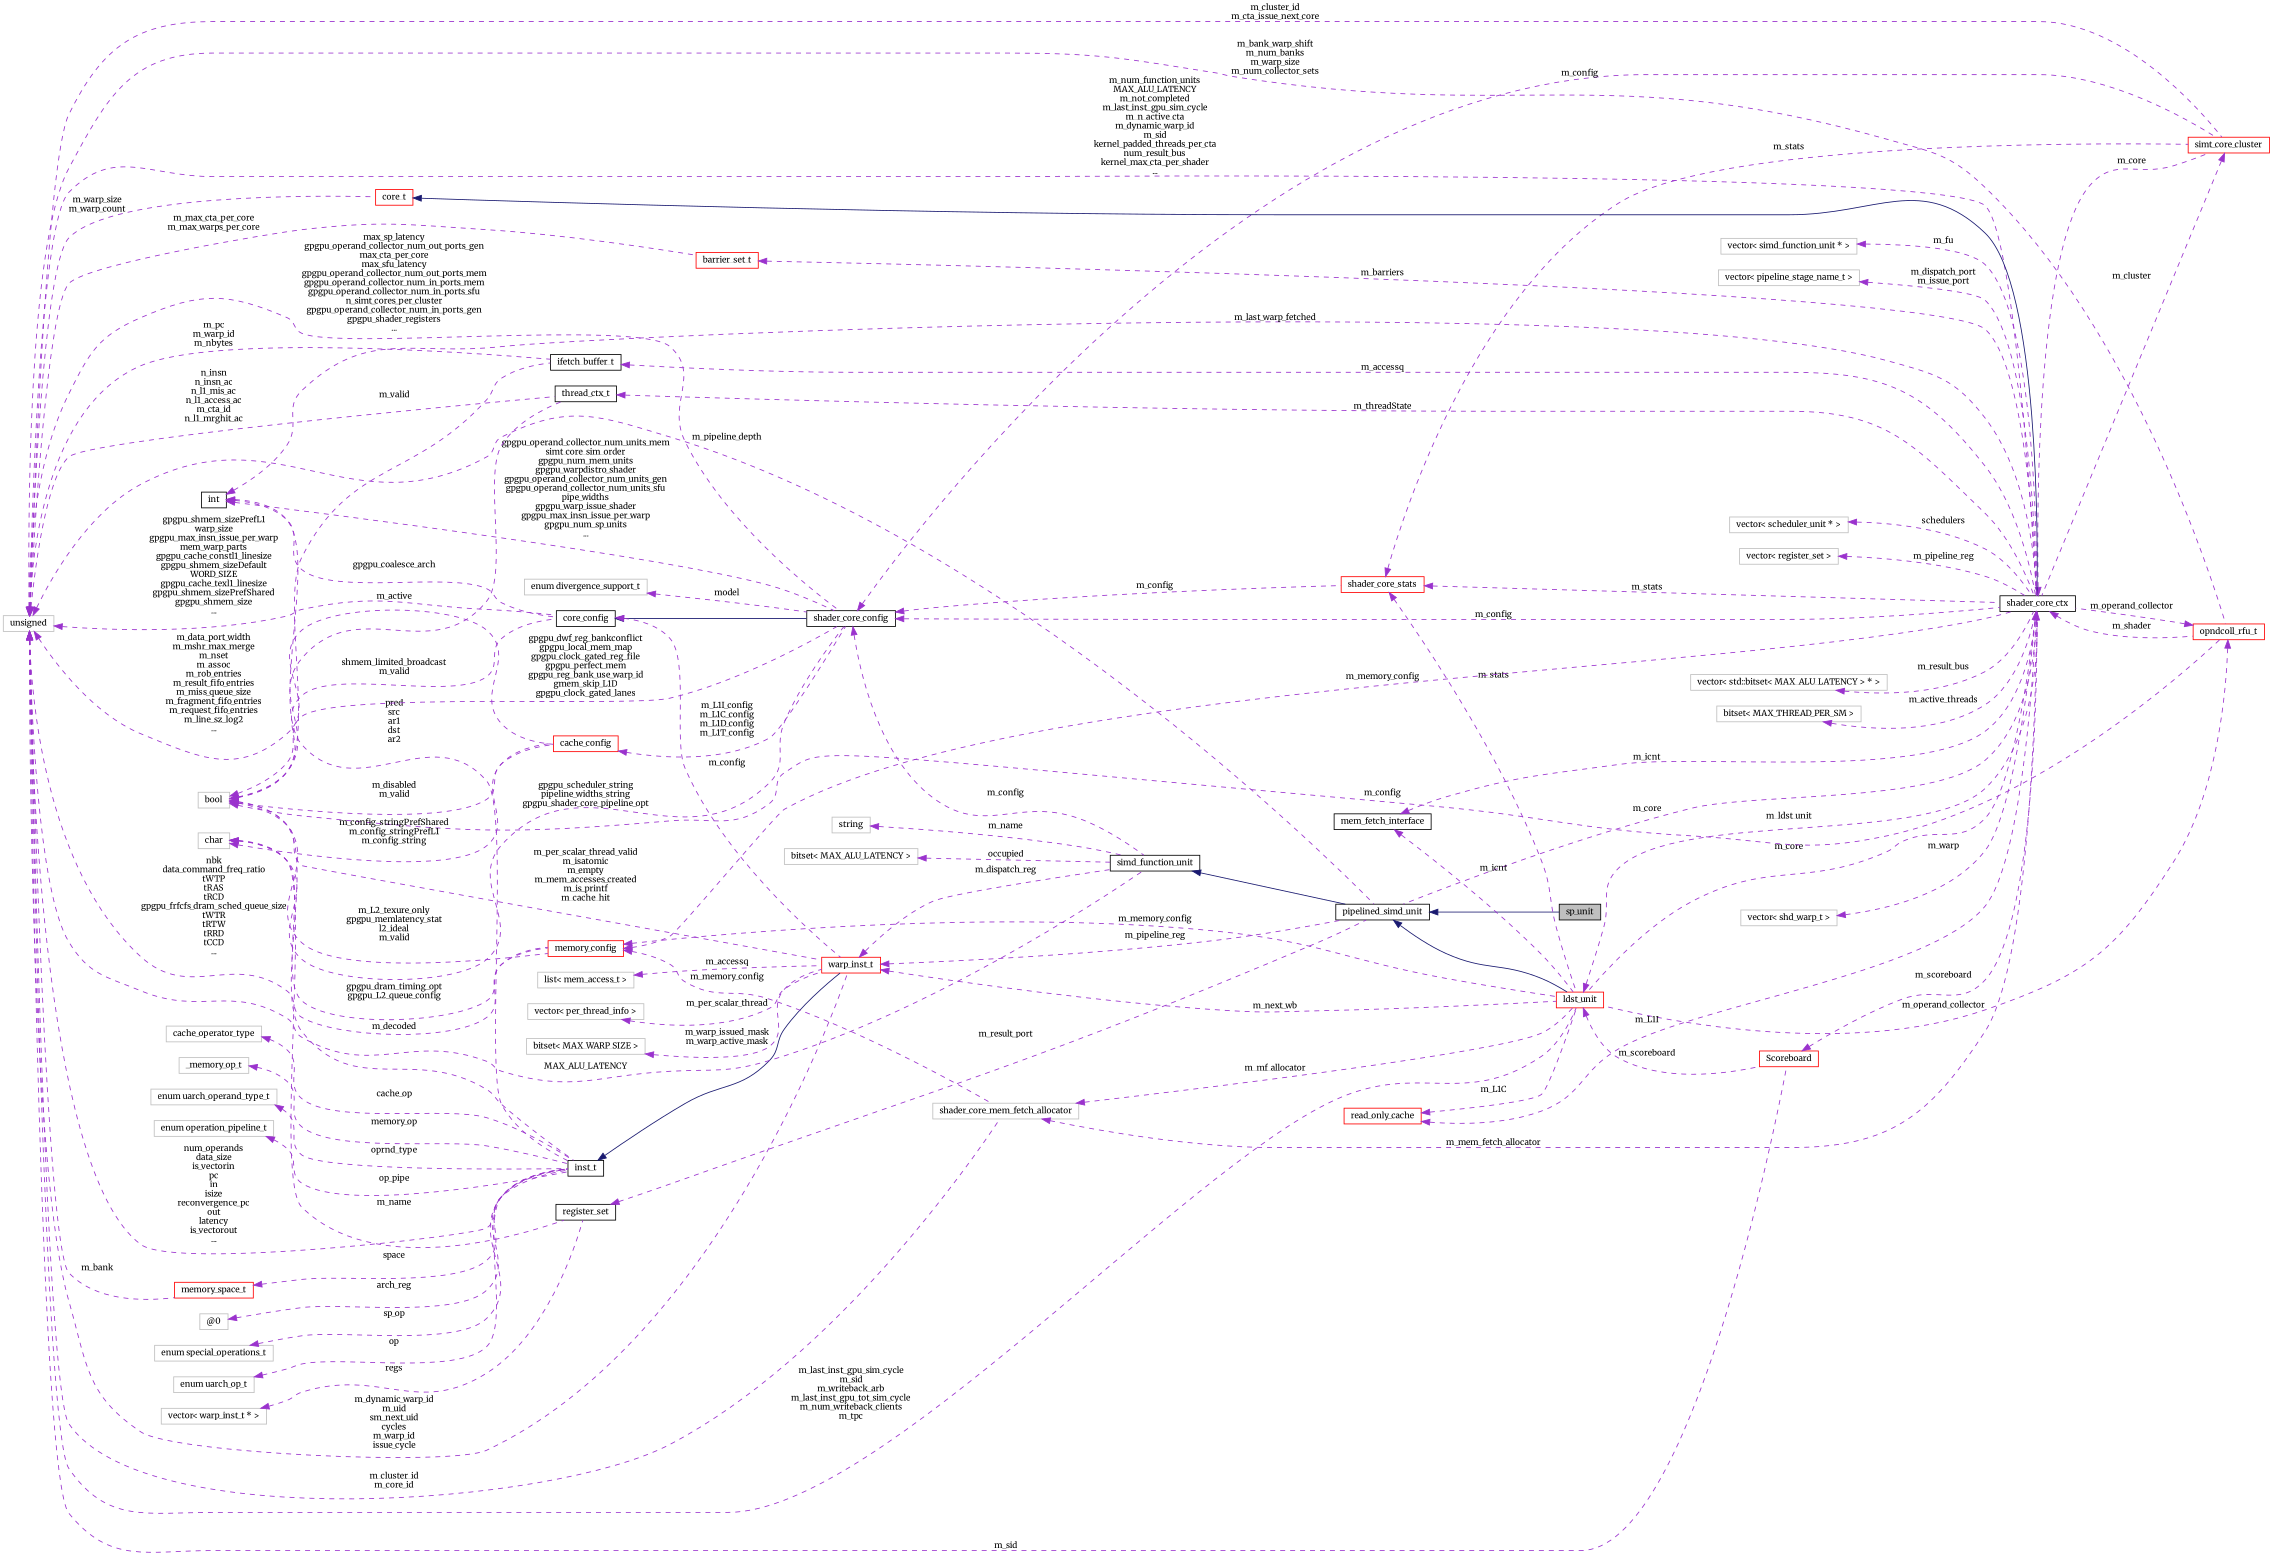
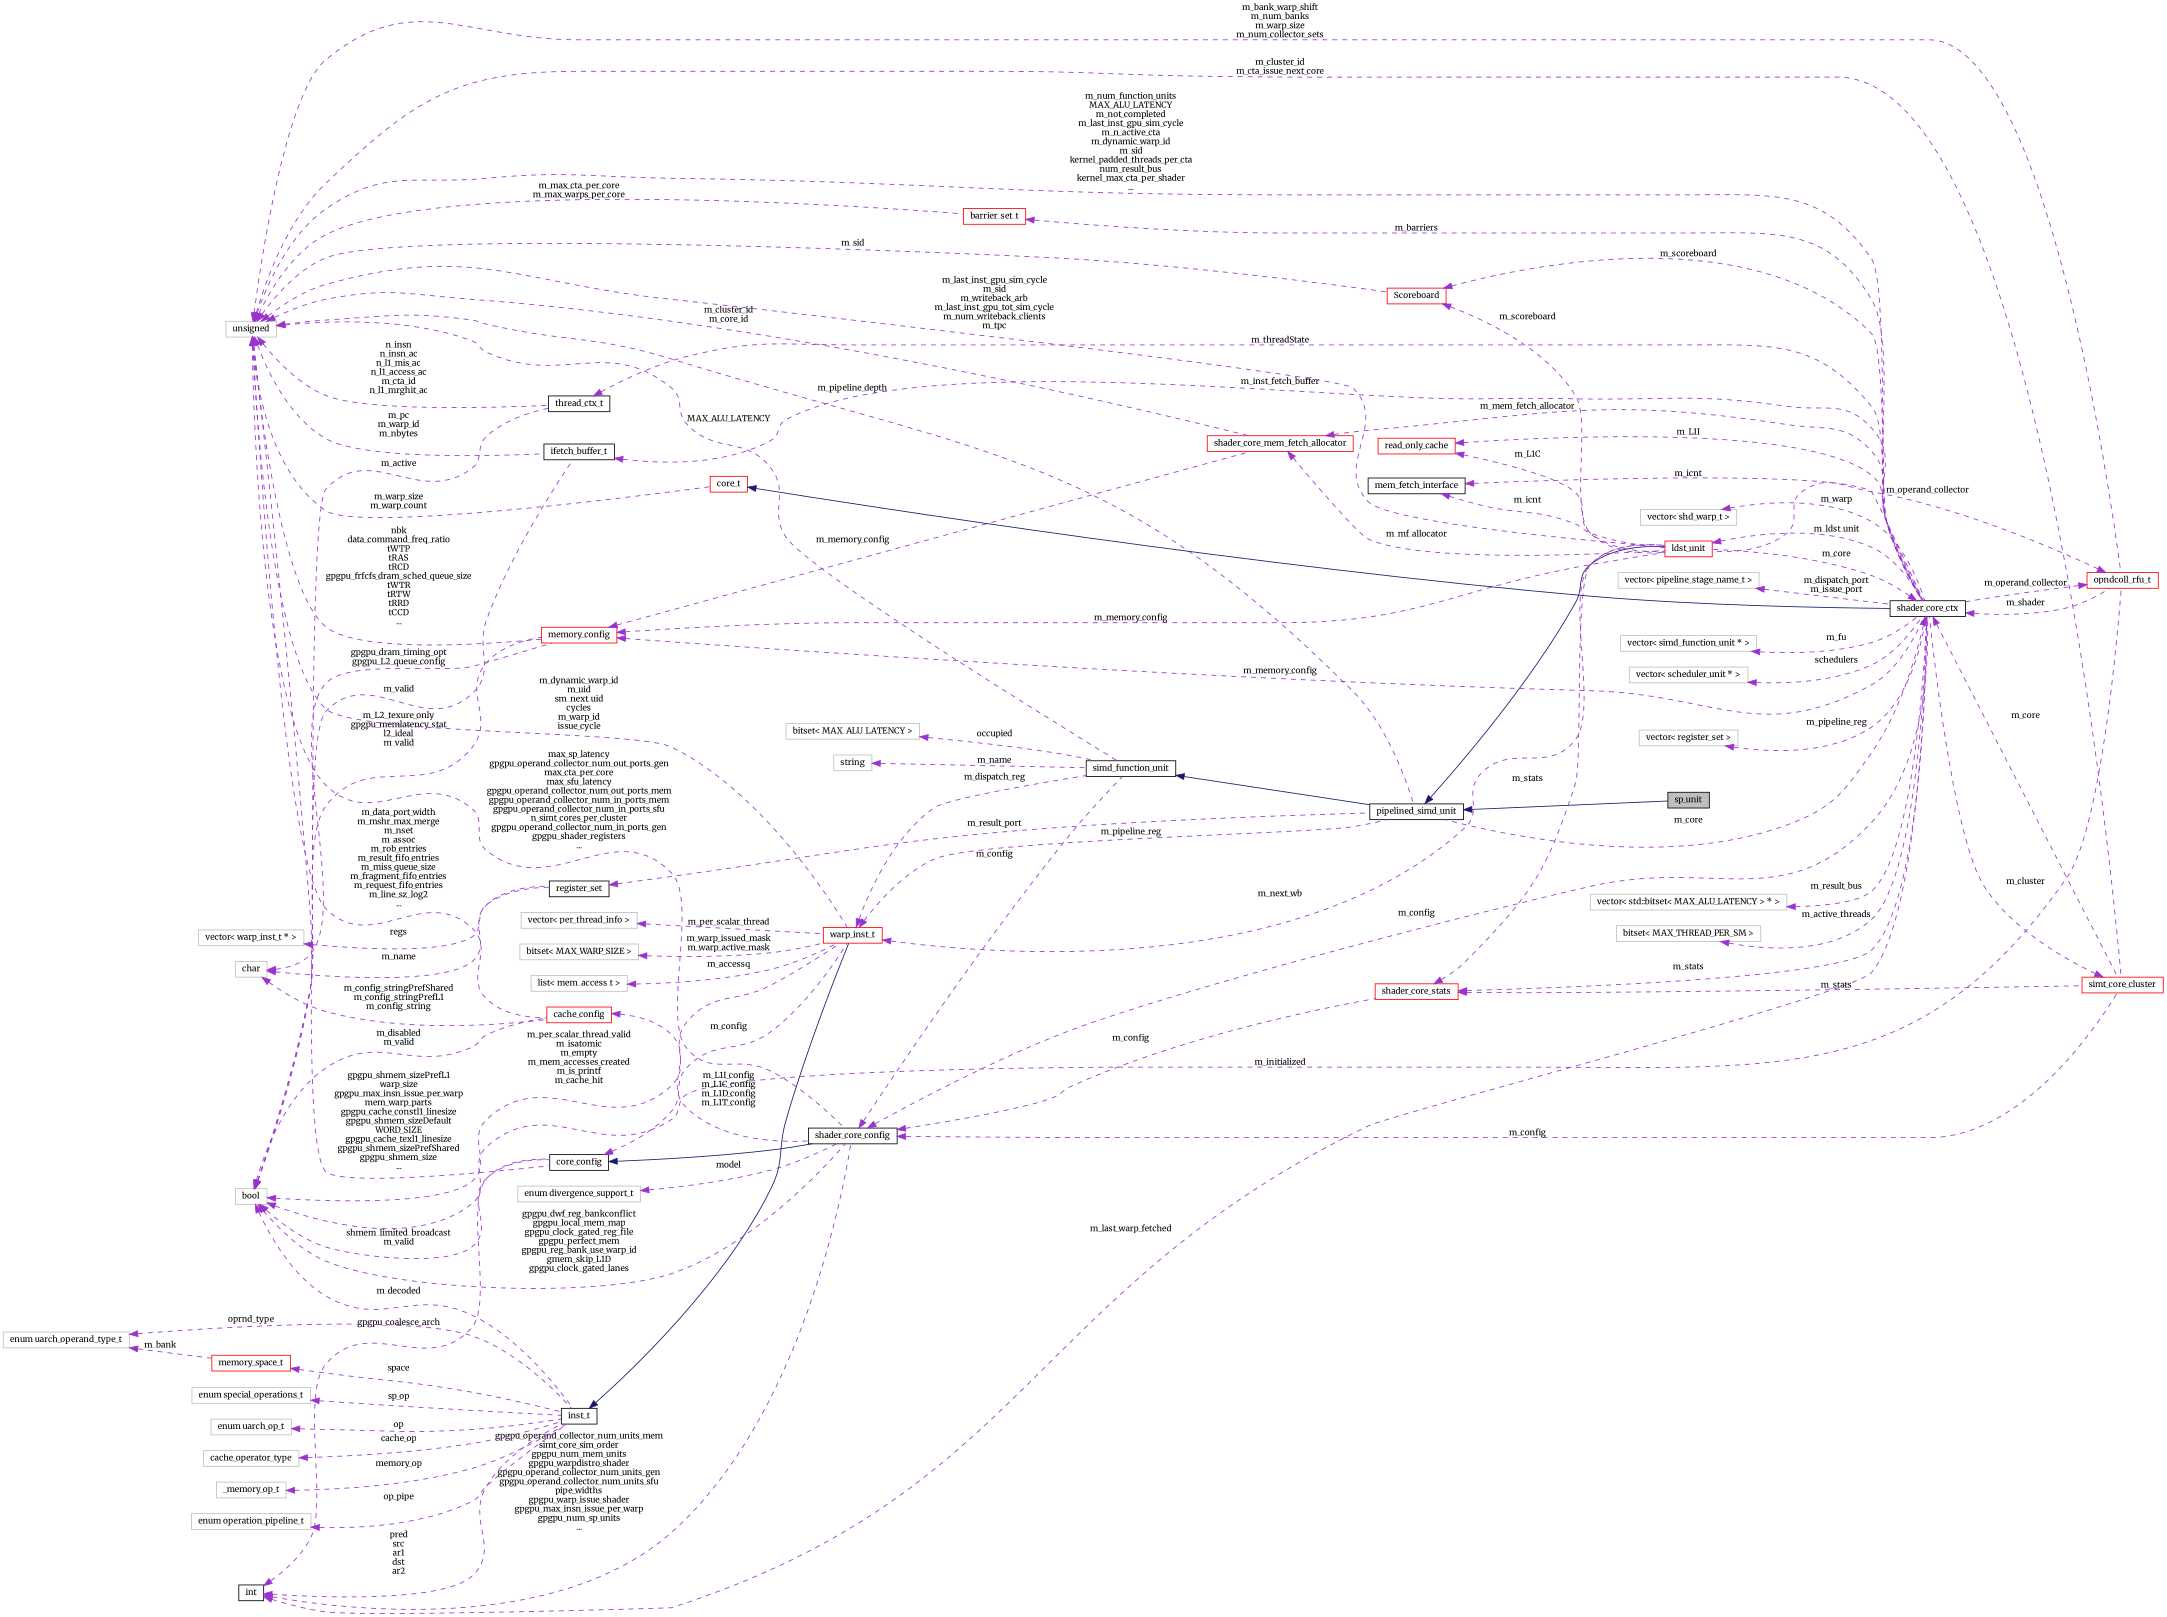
edge "shader_core_ctx" -> "ifetch_buffer_t": label "m_accessq" -> "m_inst_fetch_buffer"
edge "opndcoll_rfu_t" -> "bool": label "m_config" -> "m_initialized"
edge "shader_core_config" -> "char": removed, label "gpgpu_scheduler_string pipeline_widths_string gpgpu_shader_core_pipeline_opt"
edge "Scoreboard" -> "ldst_unit": reversed
edge "memory_space_t" -> "unsigned": now "memory_space_t" -> "enum uarch_operand_type_t"
node "shader_core_mem_fetch_allocator": color grey75 -> red
edge "inst_t" -> "unsigned": removed, label "num_operands data_size is_vectorin pc in isize reconvergence_pc out latency is_vectorout ..."
node "@0": removed
